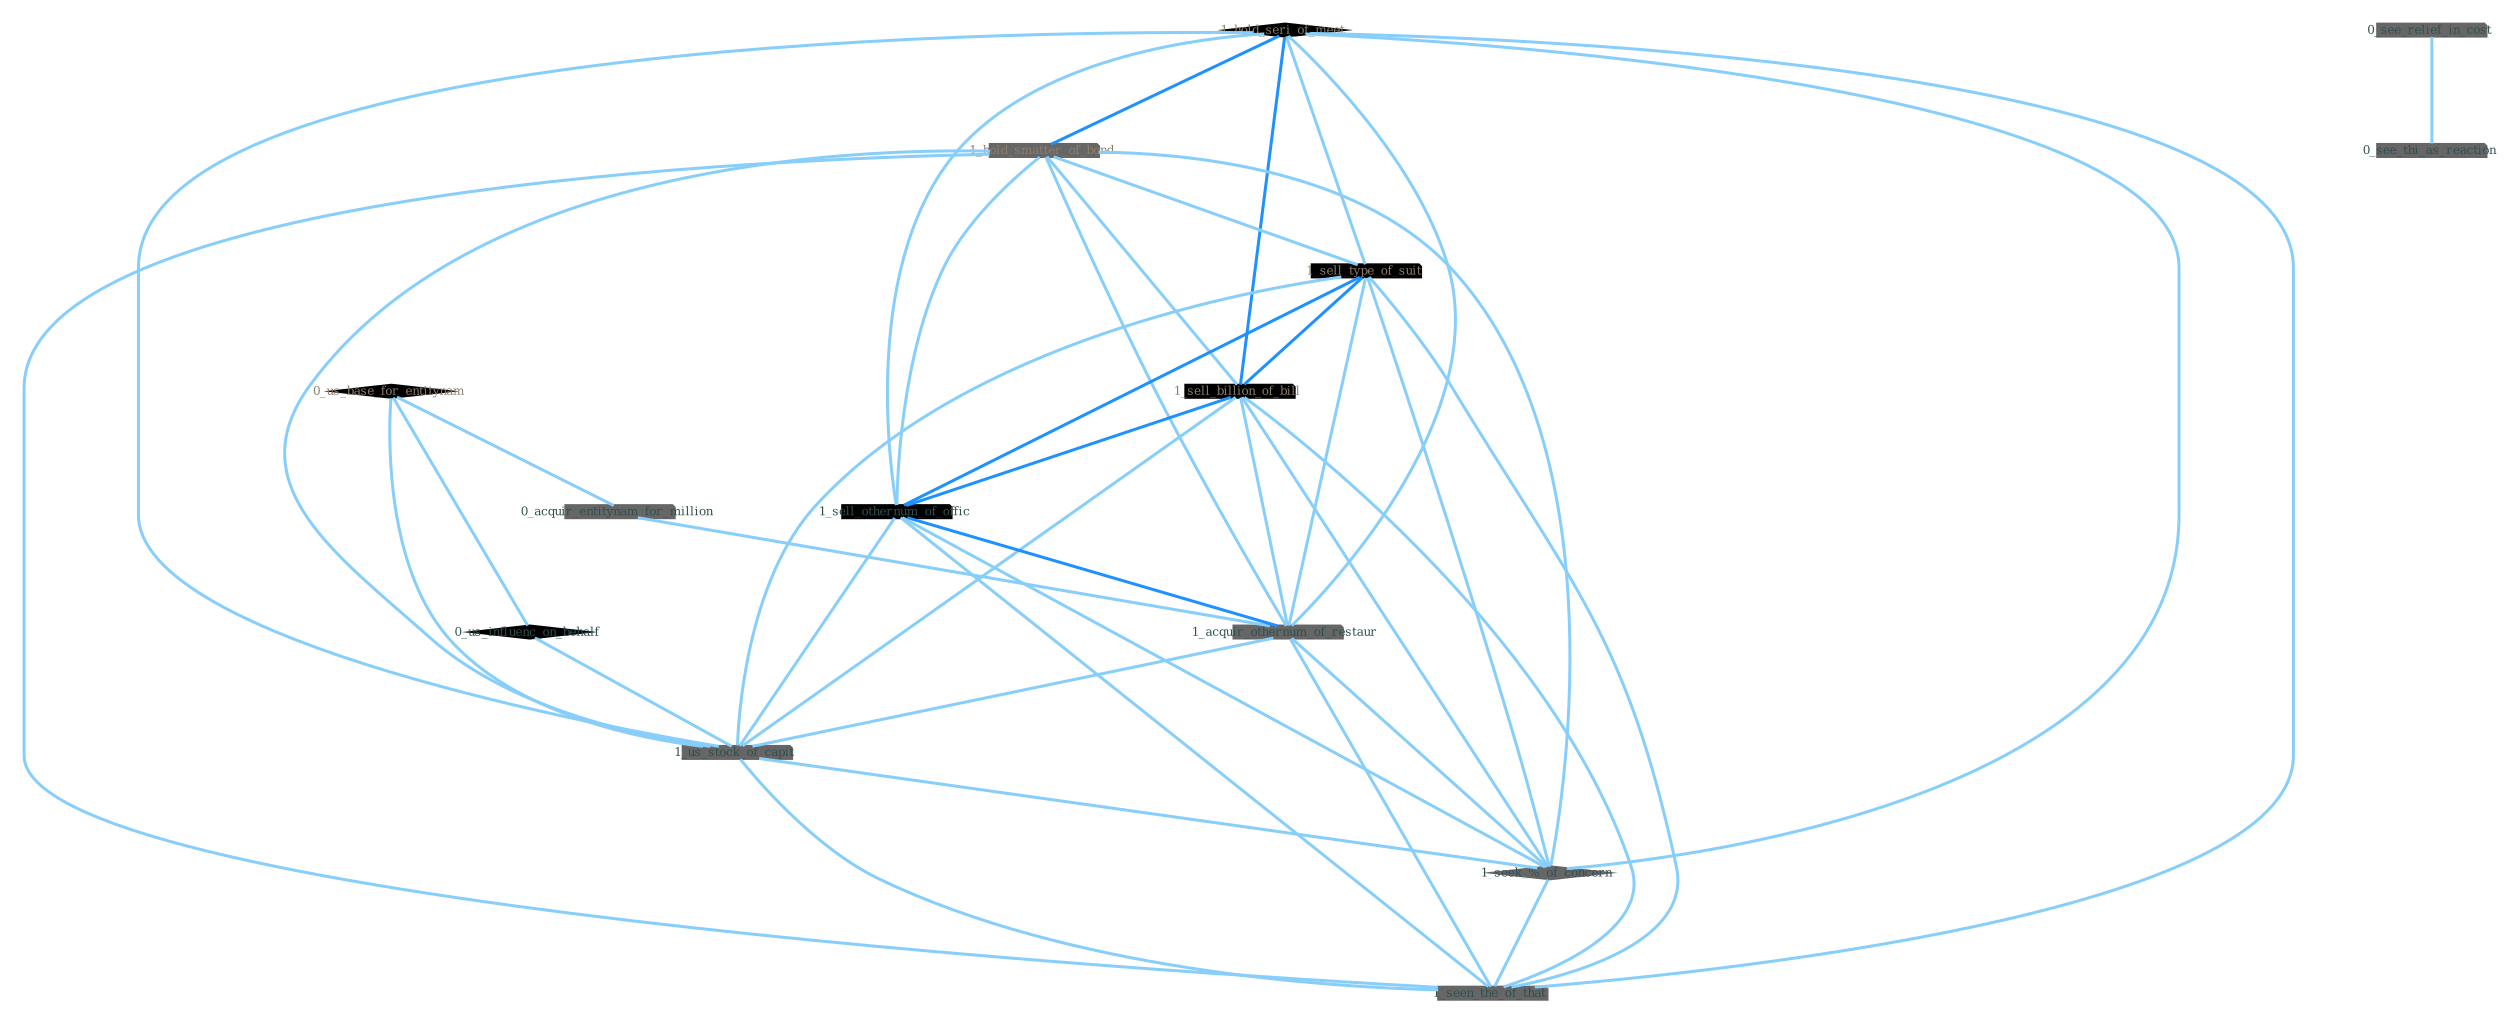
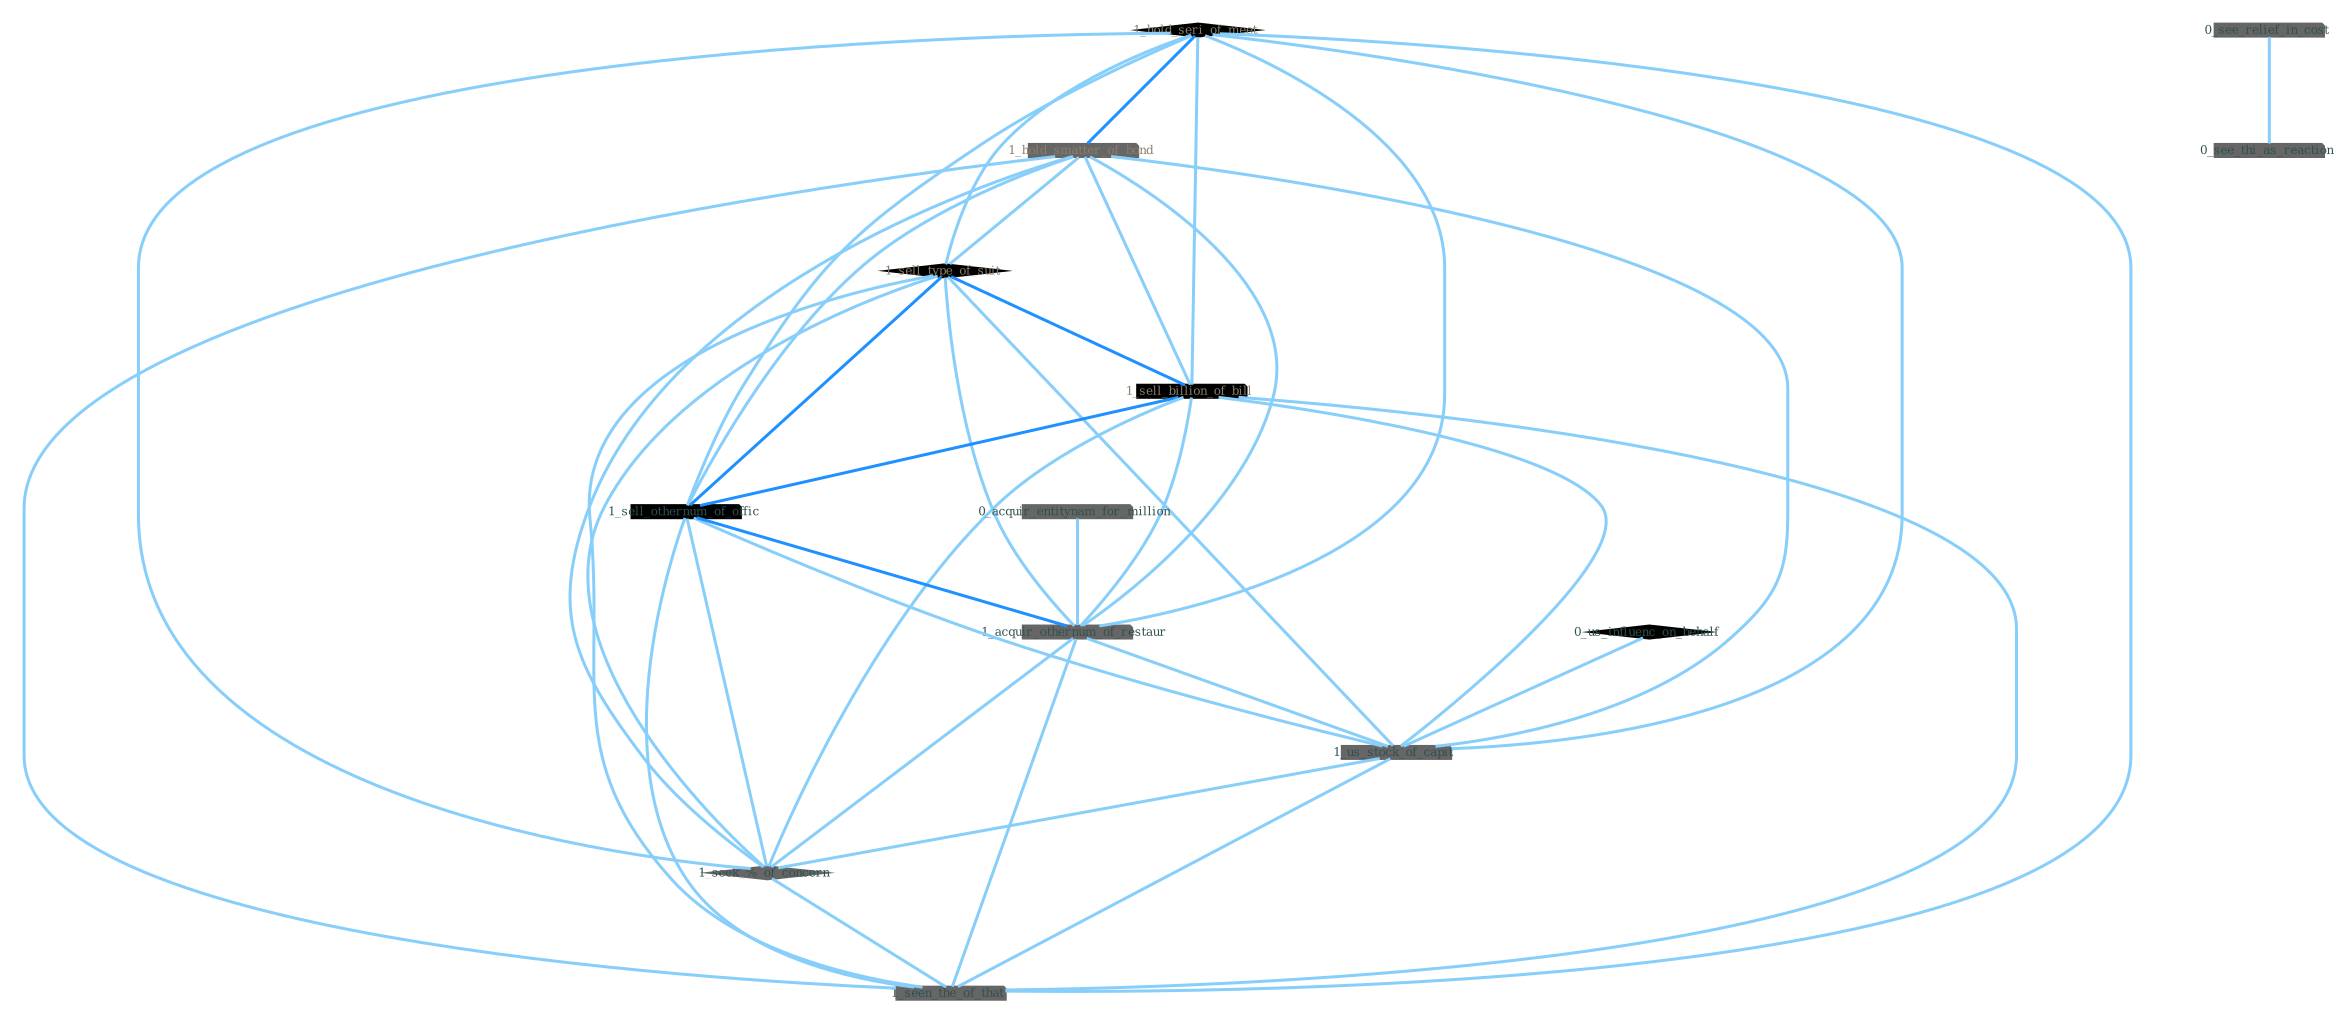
edge "1_hold_seri_of_meet" -- "1_sell_billion_of_bill": color #1e90ff -> #87cefa
node "1_sell_type_of_suit": shape note -> diamond
node "0_us_base_for_entitynam": removed
